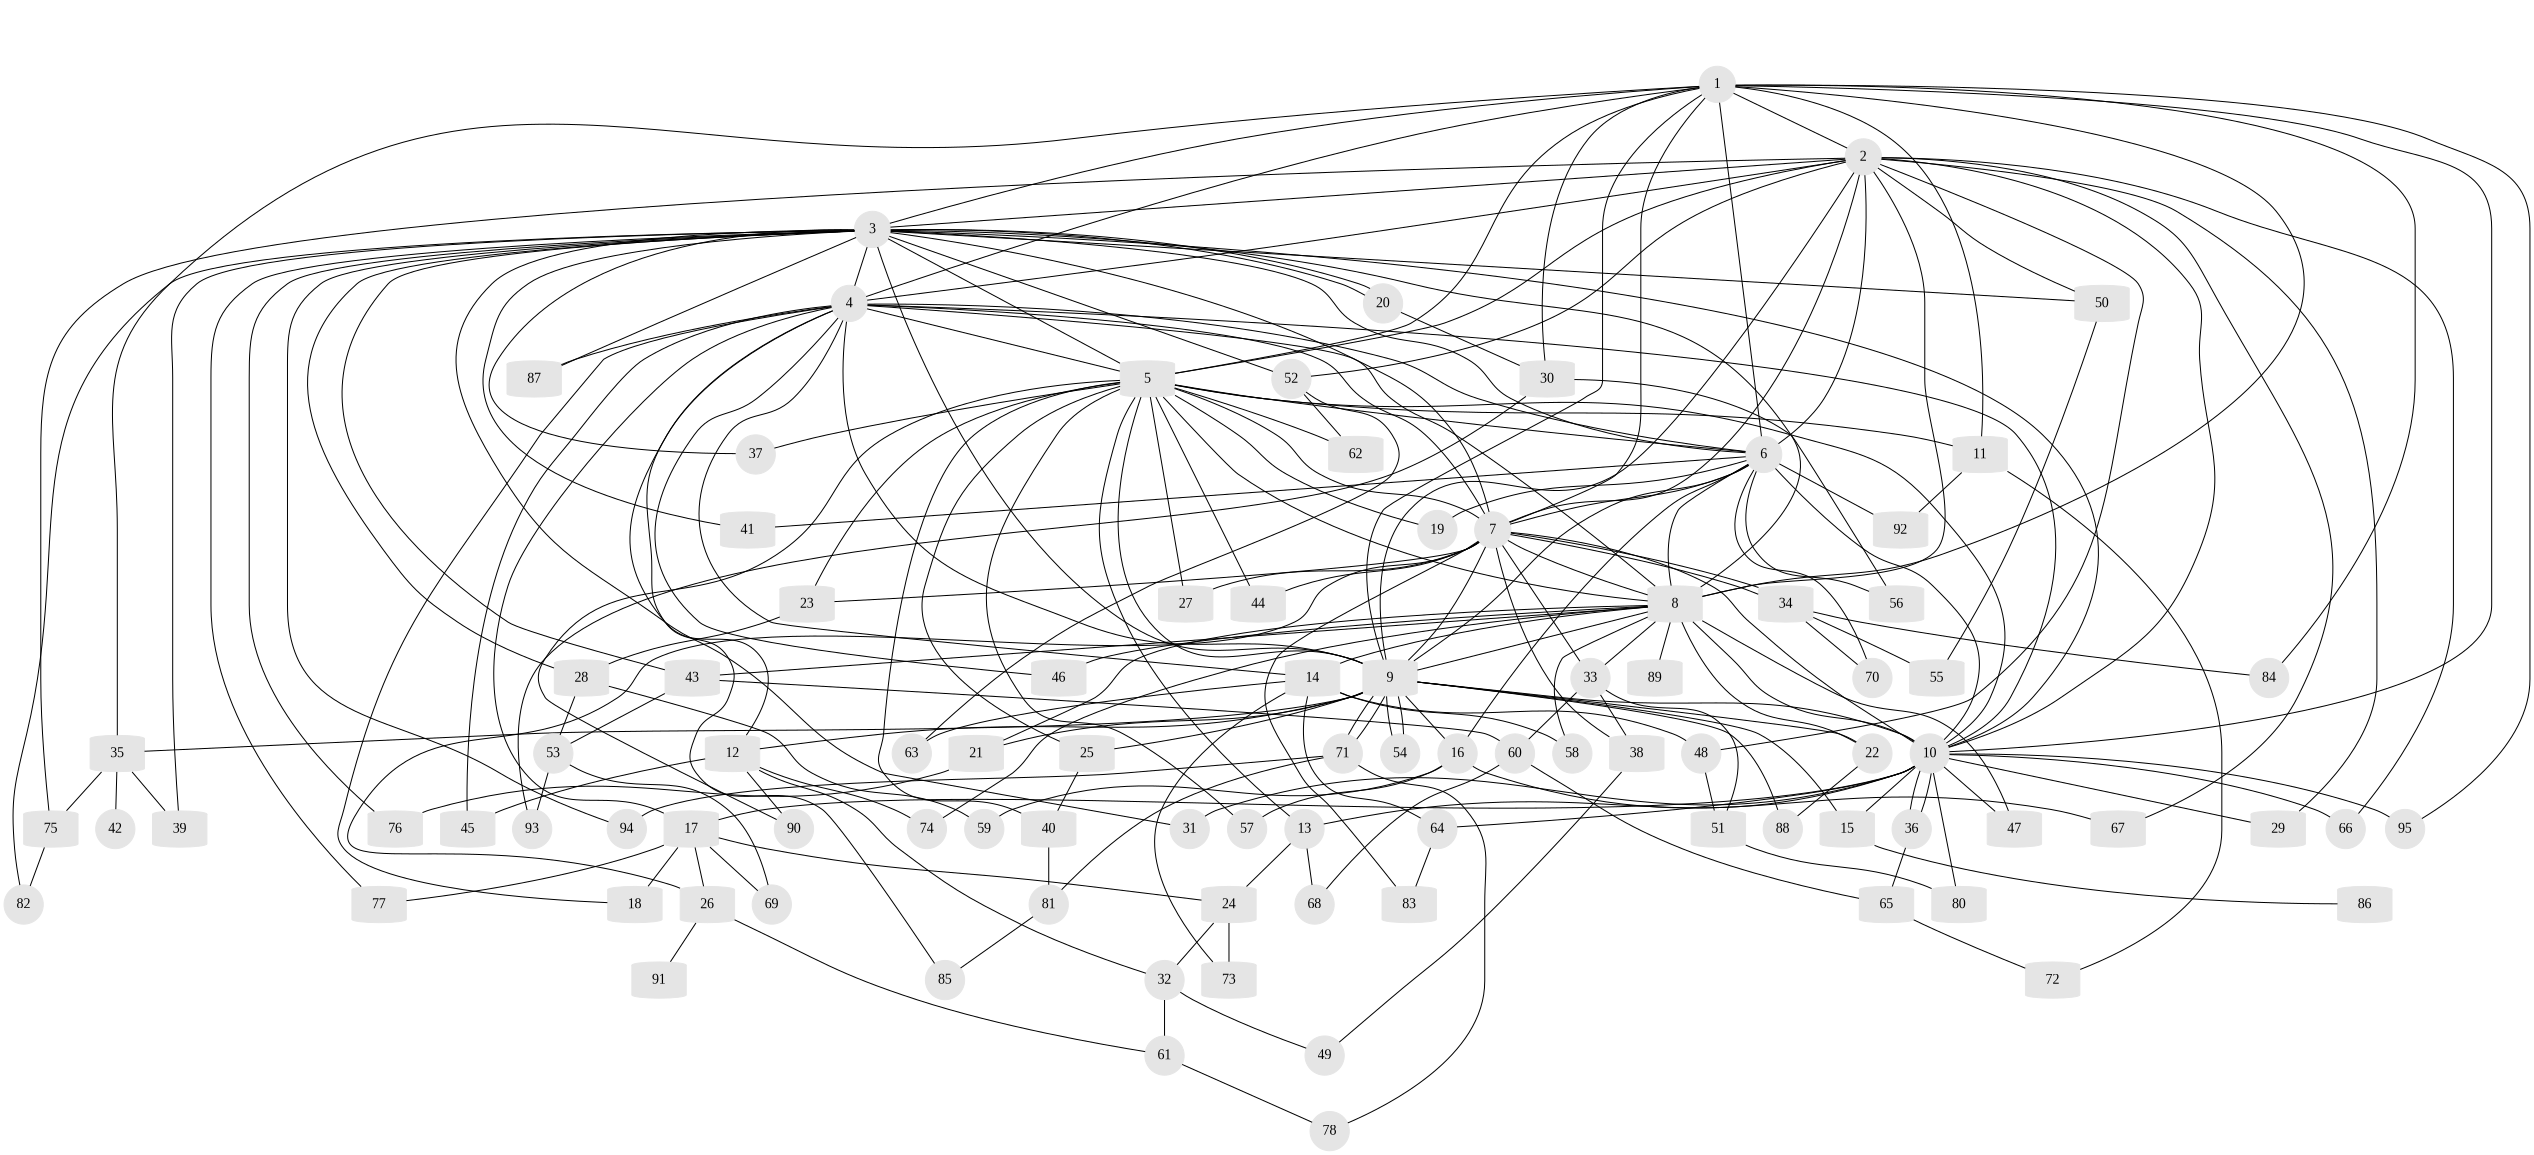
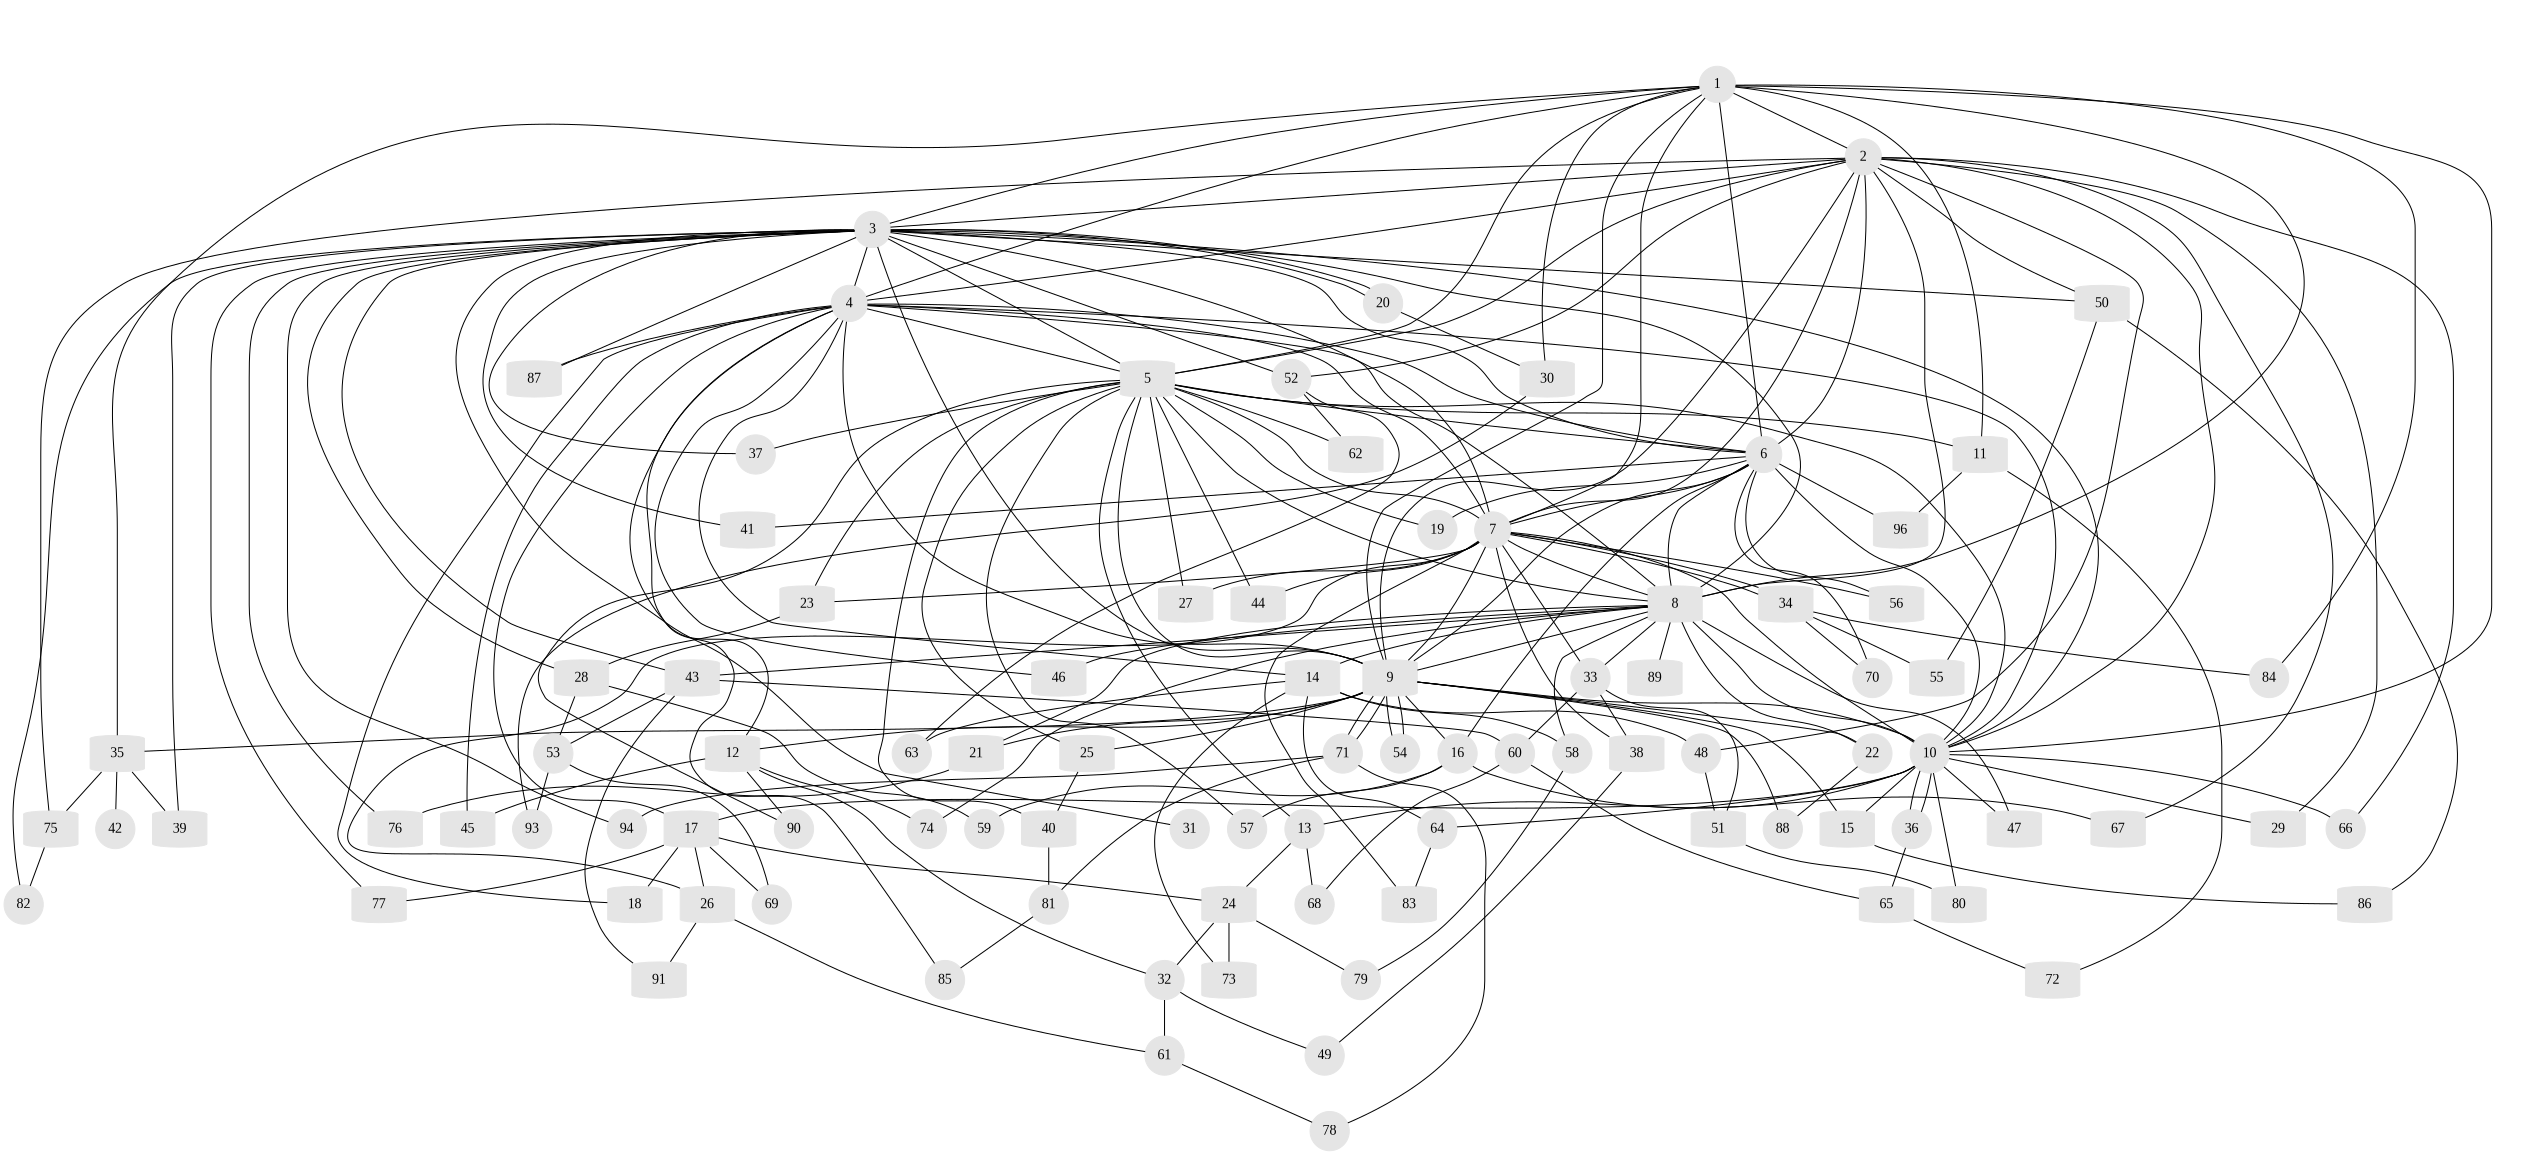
edge "30" -- "56": now "7" -- "56"
node "92": label "92" -> "96"
edge "50" -- "86": added
edge "10" -- "31": removed
edge "43" -- "91": added
node "95": removed
node "79": added
